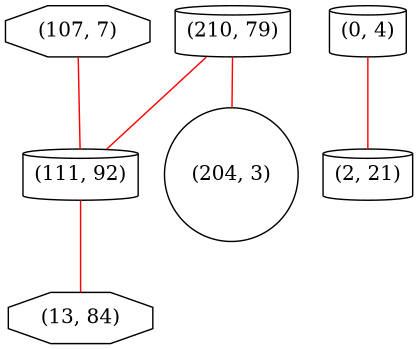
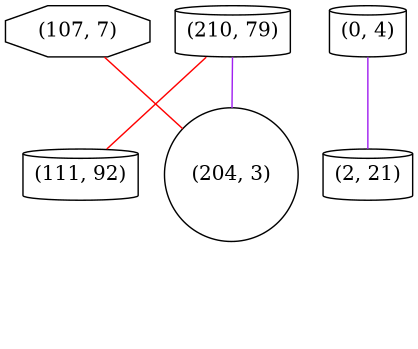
edge "(210, 79)" -- "(204, 3)": color red -> purple
edge "(107, 7)" -- "(111, 92)": now "(107, 7)" -- "(204, 3)"
edge "(0, 4)" -- "(2, 21)": color red -> purple
node "(13, 84)": removed
